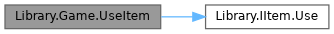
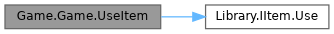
node "Library.Game.UseItem": label "Library.Game.UseItem" -> "Game.Game.UseItem"
